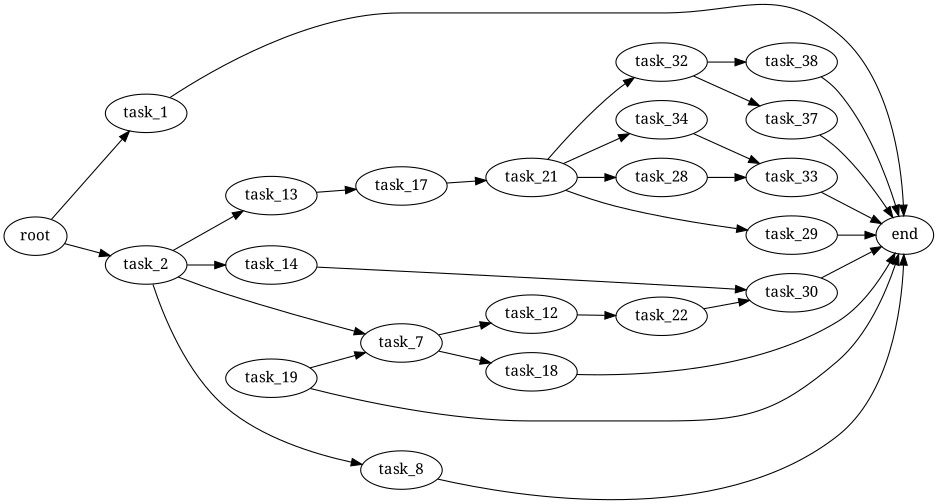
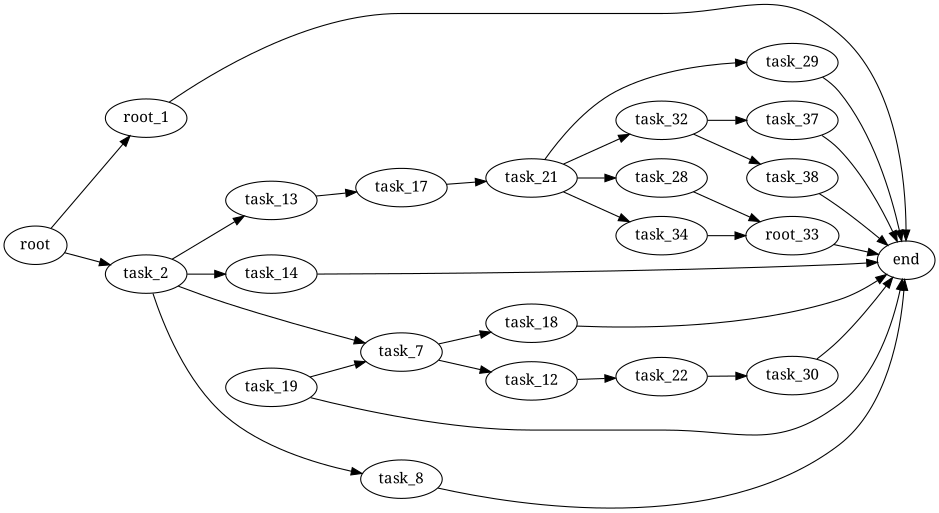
node "task_1": label "task_1" -> "root_1"
node "task_33": label "task_33" -> "root_33"
edge "task_14" -> "task_30": now "task_14" -> "end"
